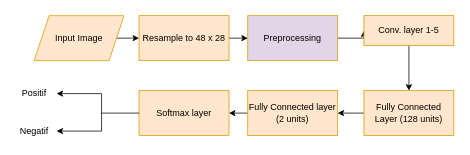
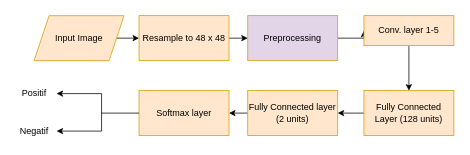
node "Resample to 48 x 28": label "Resample to 48 x 28" -> "Resample to 48 x 48"
